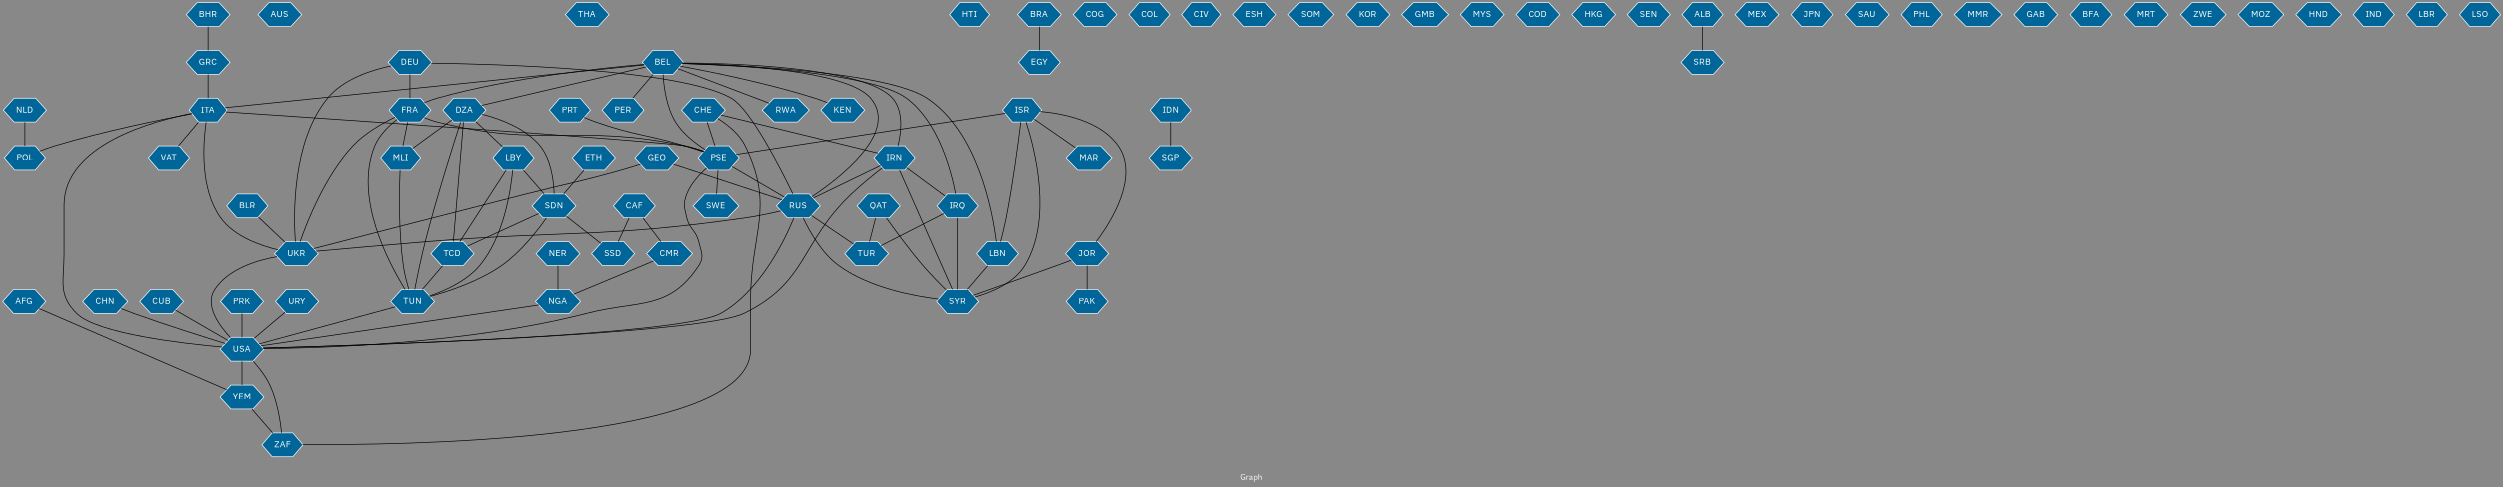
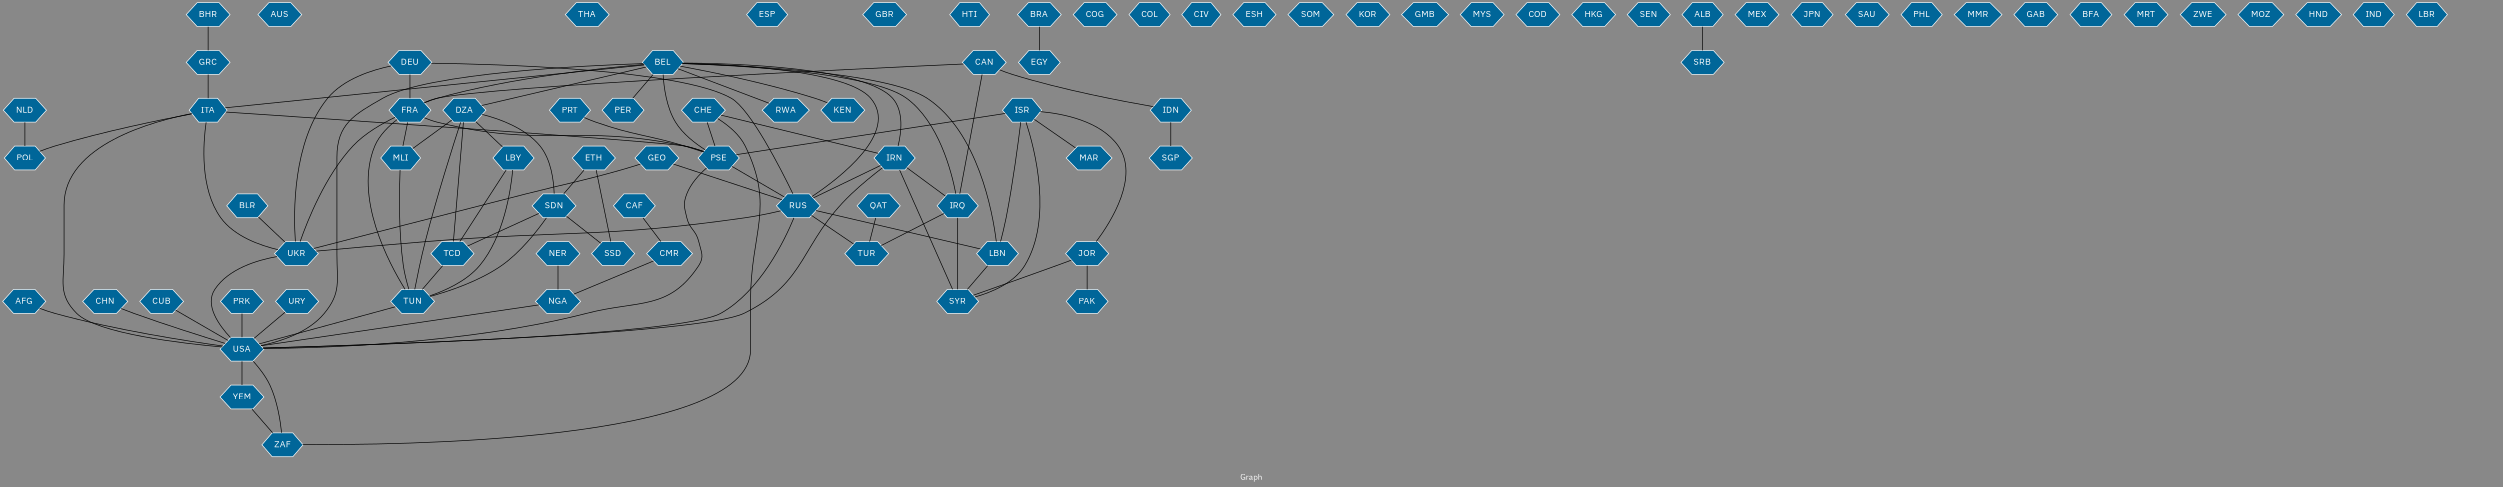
node "ESP": added
node "GBR": added
node "LSO": removed
node "CAN": added
edge "BEL" -- "USA": added
node "VAT": removed
edge "LBY" -- "SDN": removed
node "SWE": removed
edge "CAF" -- "SSD": now "ETH" -- "SSD"
edge "QAT" -- "SYR": removed
edge "RUS" -- "SYR": now "RUS" -- "LBN"
edge "AFG" -- "YEM": now "AFG" -- "USA"
